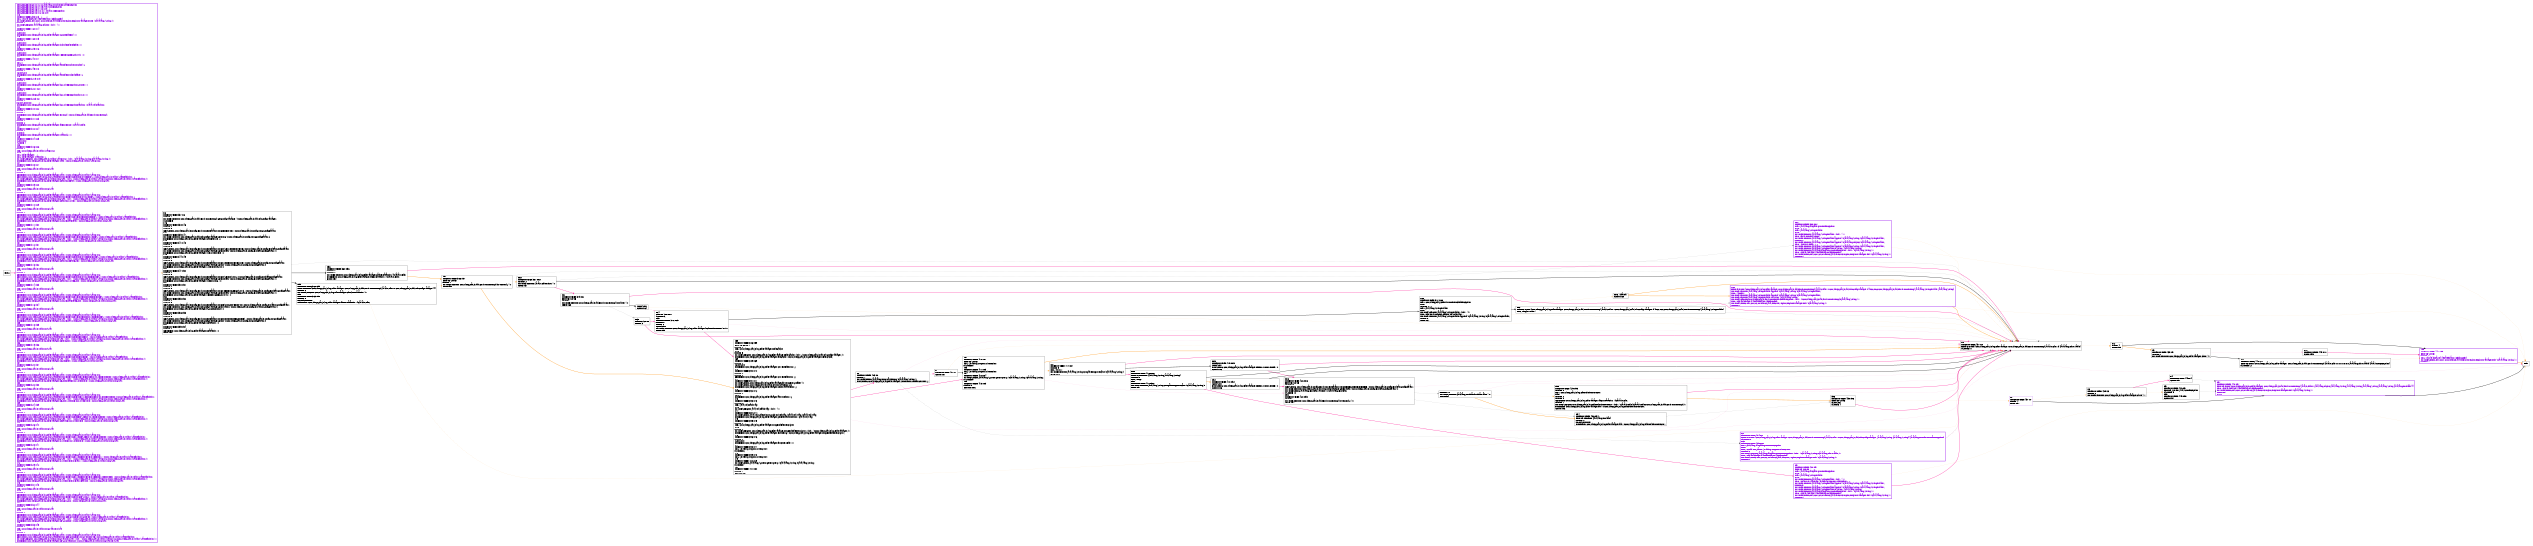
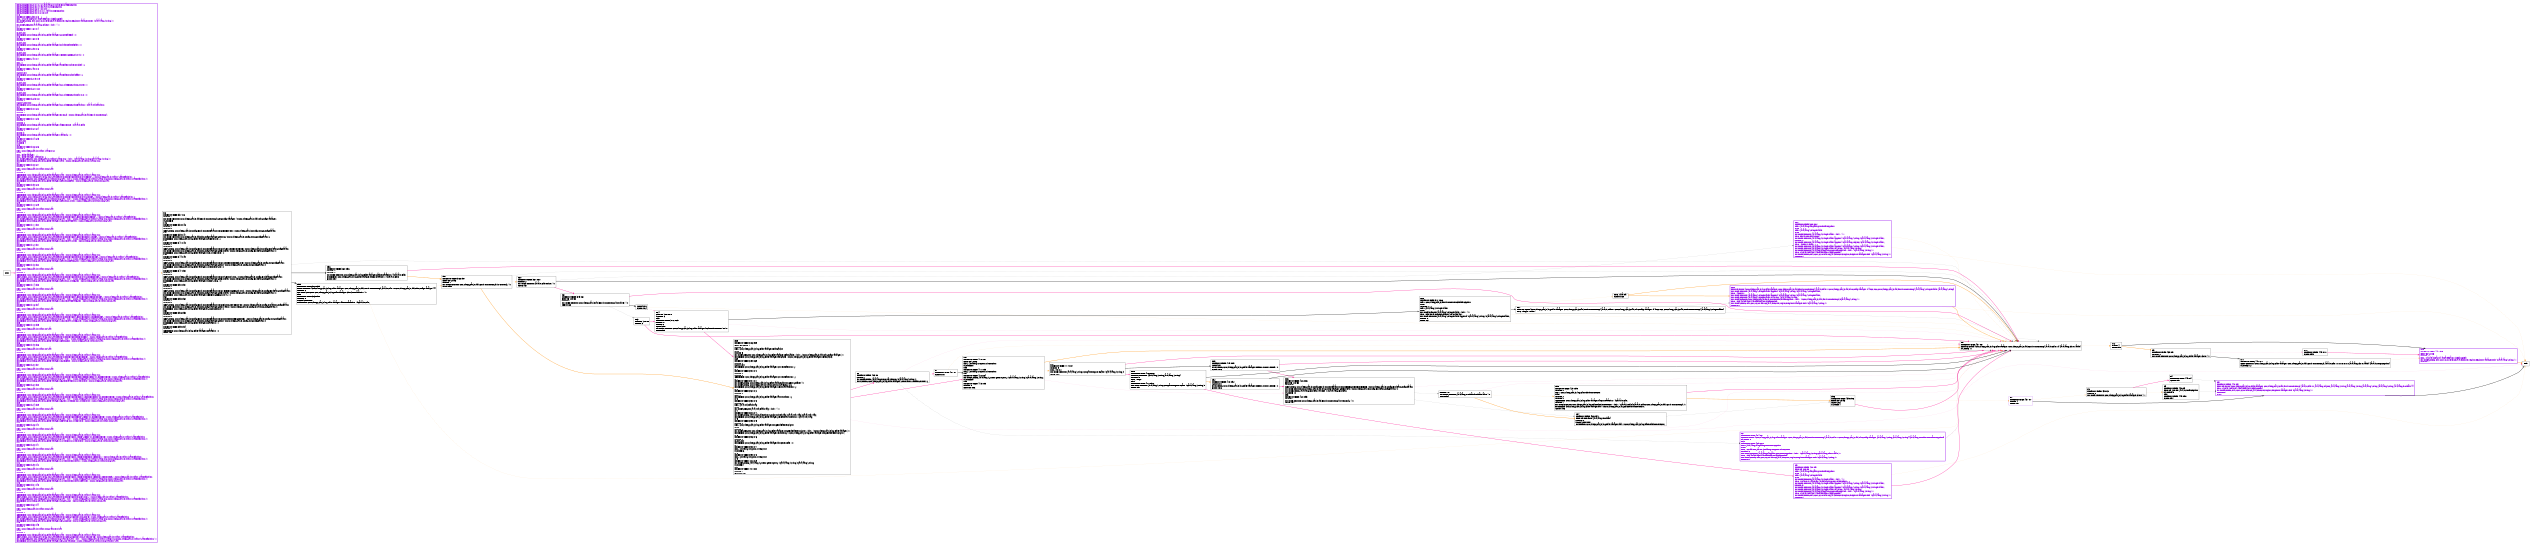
node "entry": label "entry" -> "com"
